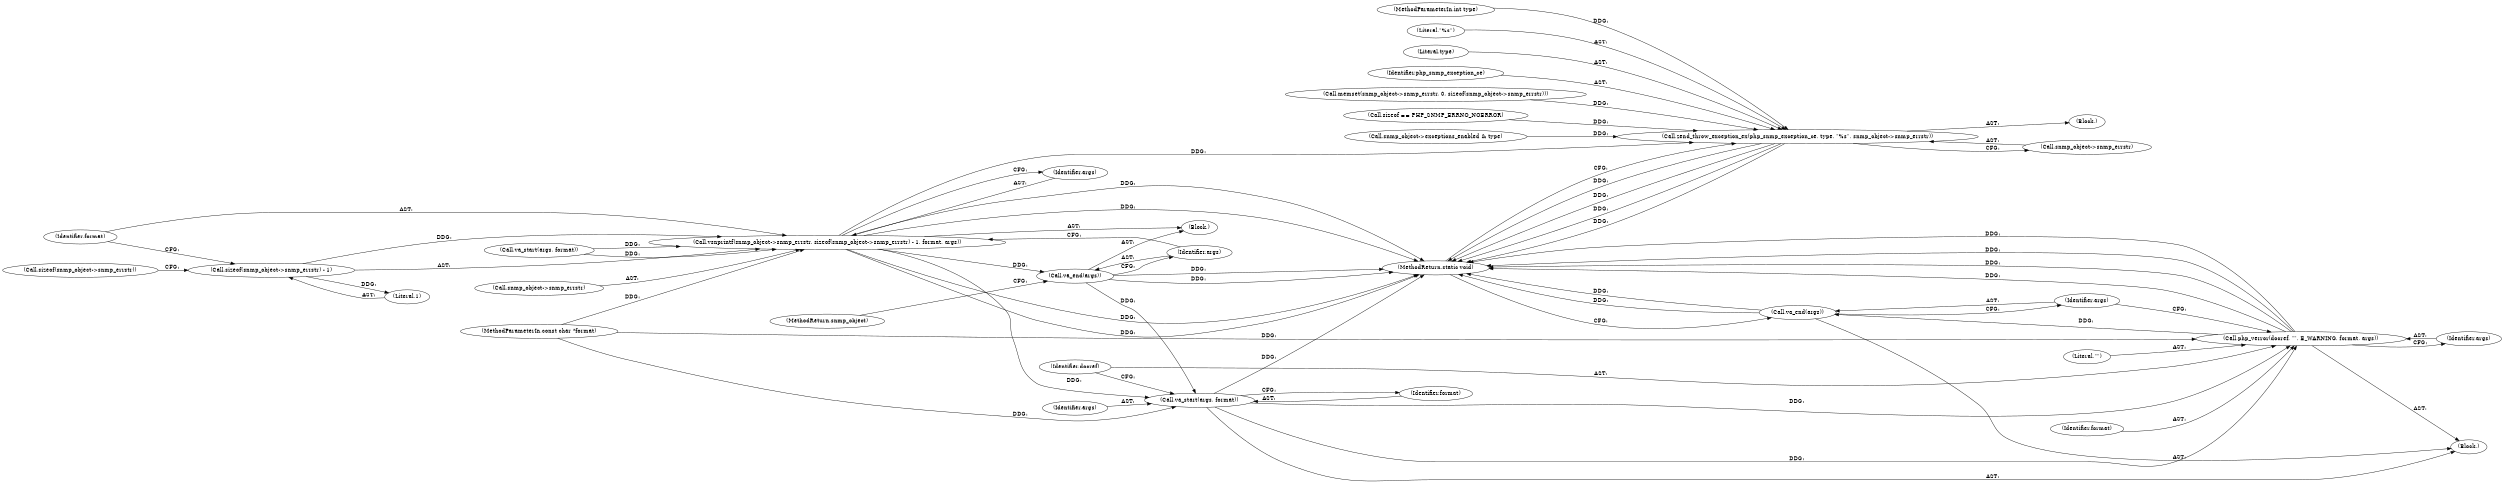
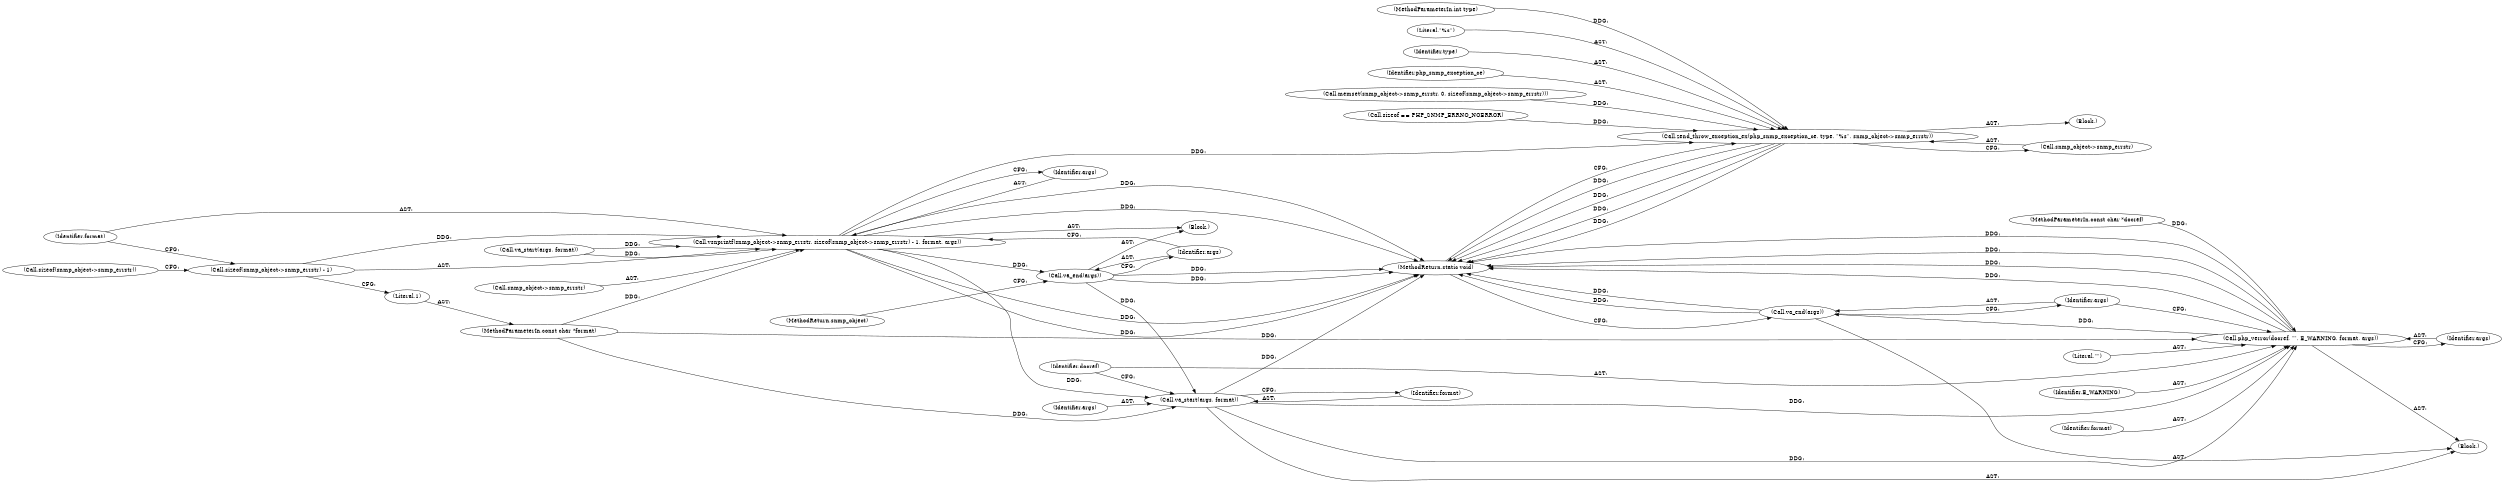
node "(Literal,type)": label "(Literal,type)" -> "(Identifier,type)"
node "(Call,snmp_object->exceptions_enabled & type)": removed
node "(MethodParameterIn,const char *docref)": added
edge "(Call,sizeof(snmp_object->snmp_errstr) - 1)" -> "(Literal,1)": label "DDG: " -> "CFG: "
edge "(Literal,1)" -> "(Call,sizeof(snmp_object->snmp_errstr) - 1)": now "(Literal,1)" -> "(MethodParameterIn,const char *format)"
node "(Identifier,E_WARNING)": added
